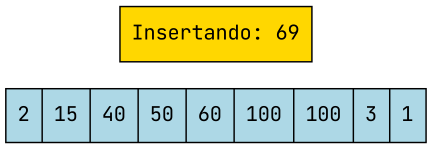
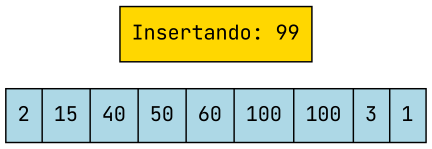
node "Insertando: 69": label "Insertando: 69" -> "Insertando: 99"
